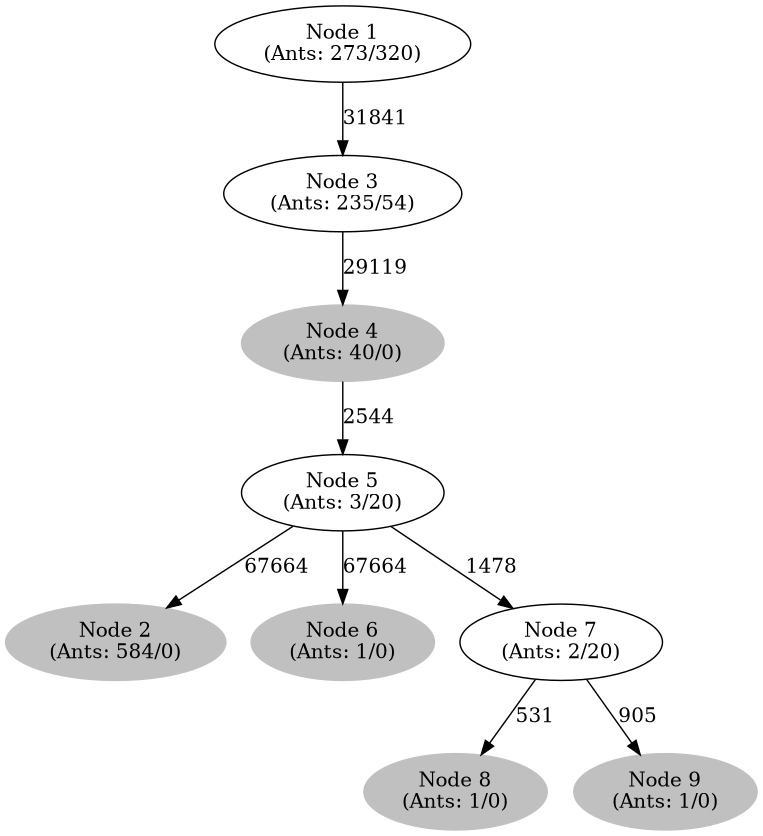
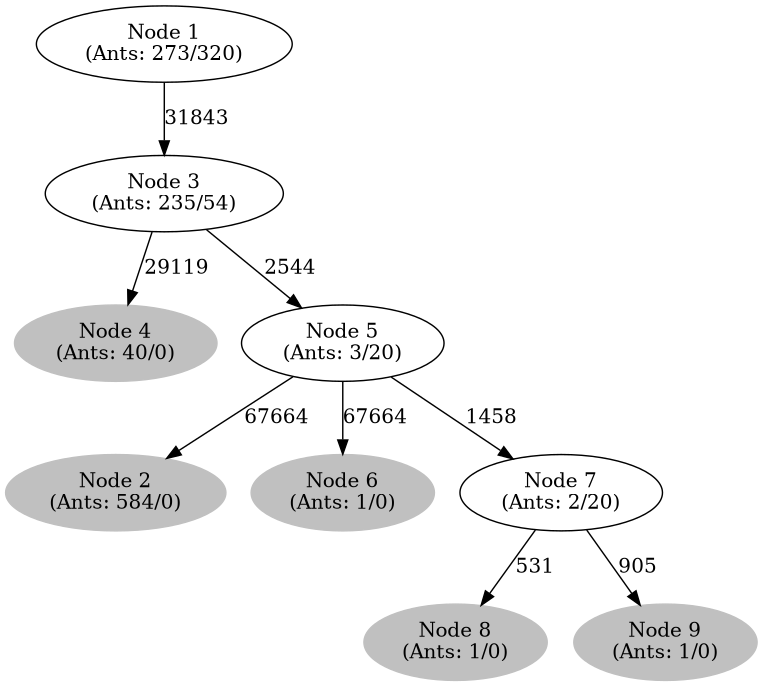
edge "Node 1 (Ants: 273/320)" -> "Node 3 (Ants: 235/54)": label "31841" -> "31843"
edge "Node 4 (Ants: 40/0)" -> "Node 5 (Ants: 3/20)": now "Node 3 (Ants: 235/54)" -> "Node 5 (Ants: 3/20)"
edge "Node 5 (Ants: 3/20)" -> "Node 7 (Ants: 2/20)": label "1478" -> "1458"
